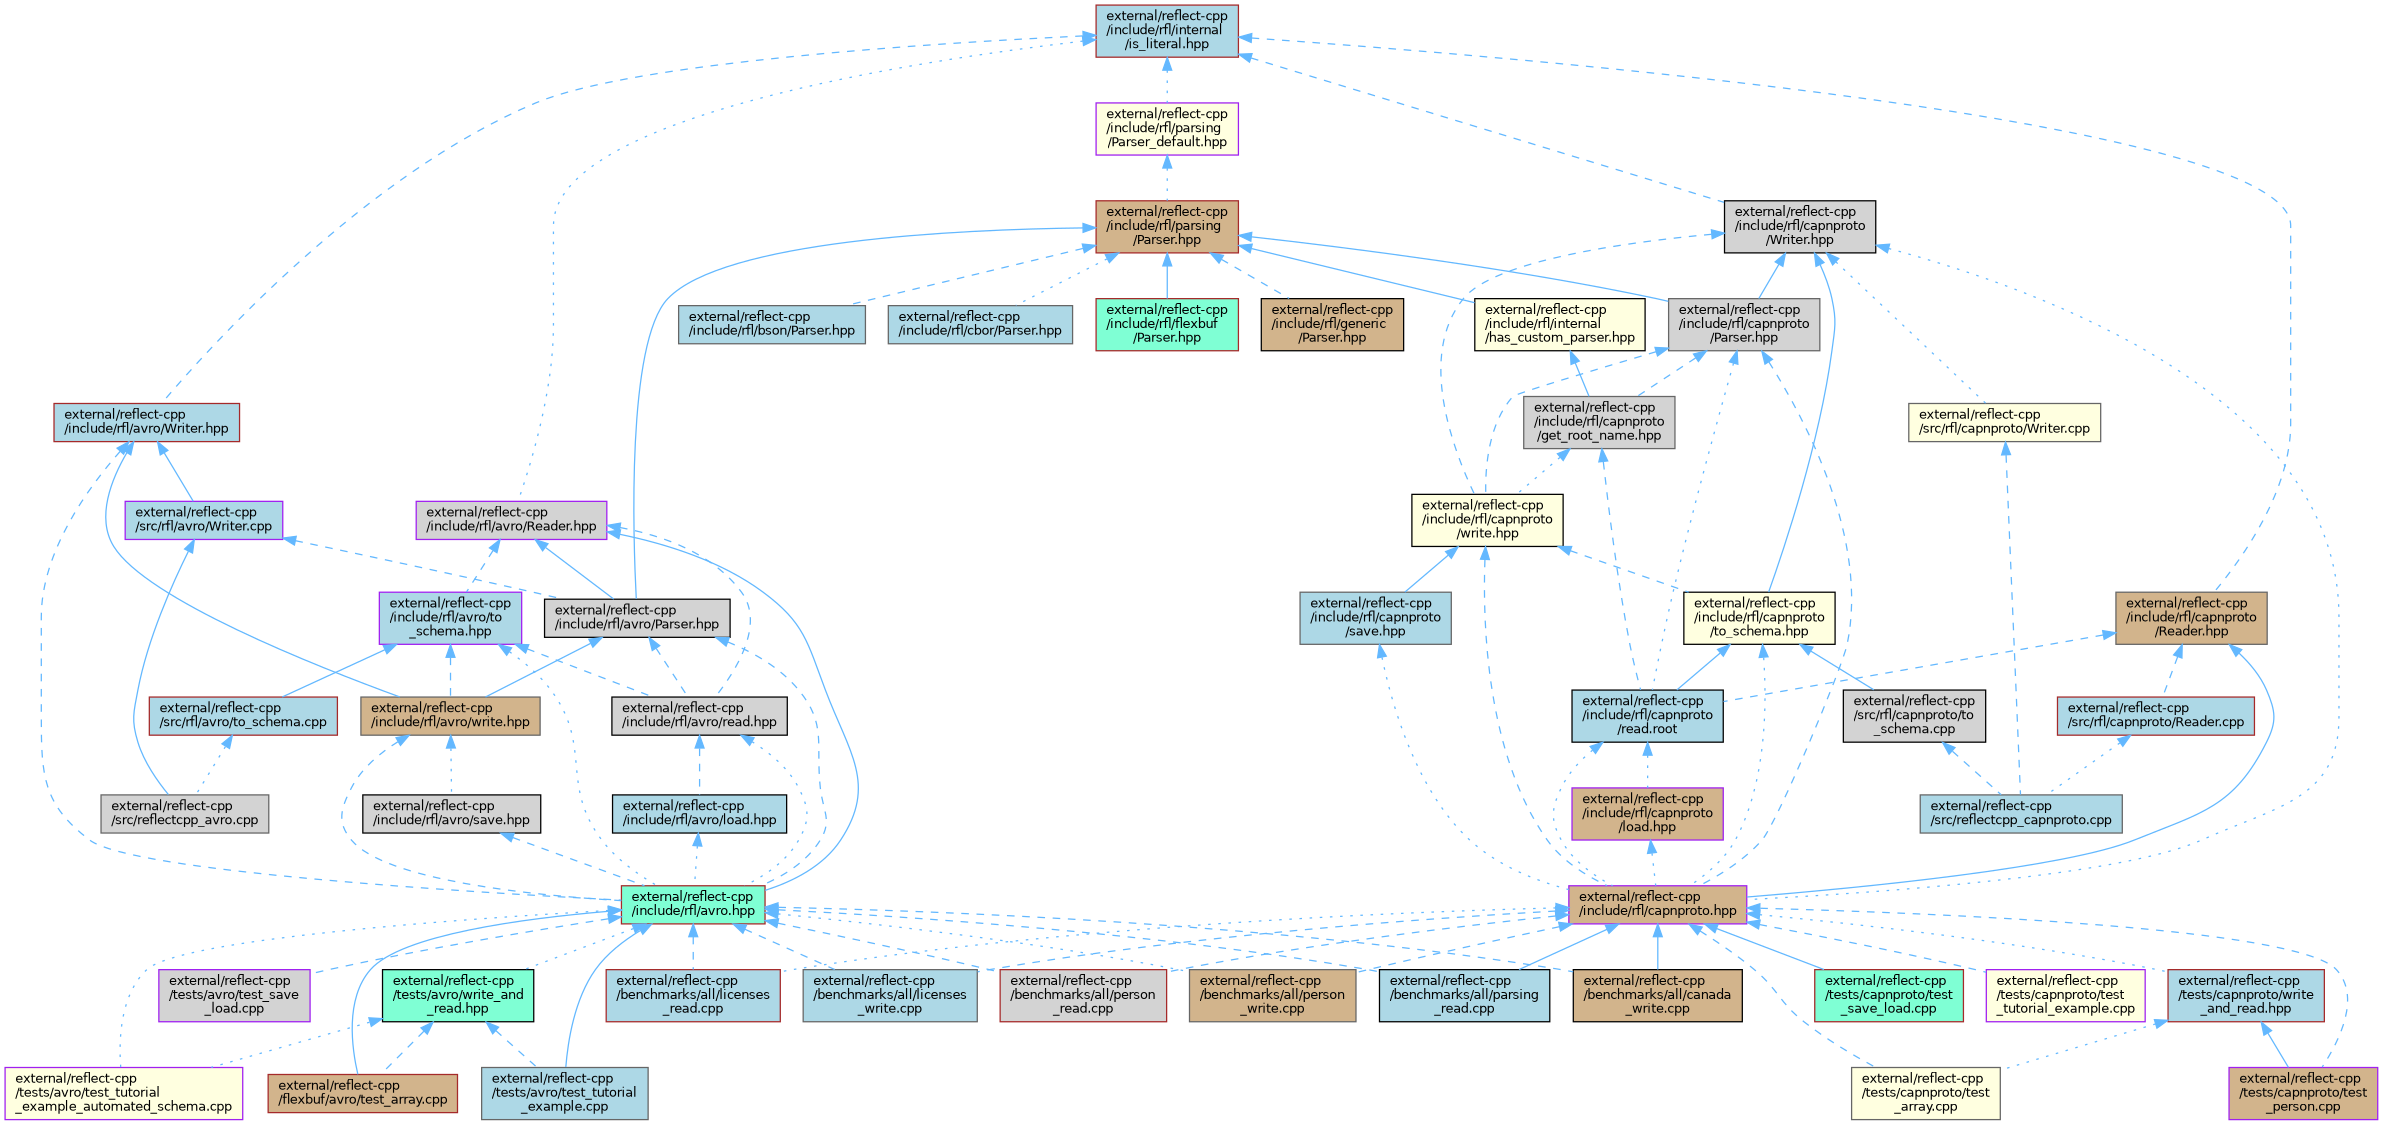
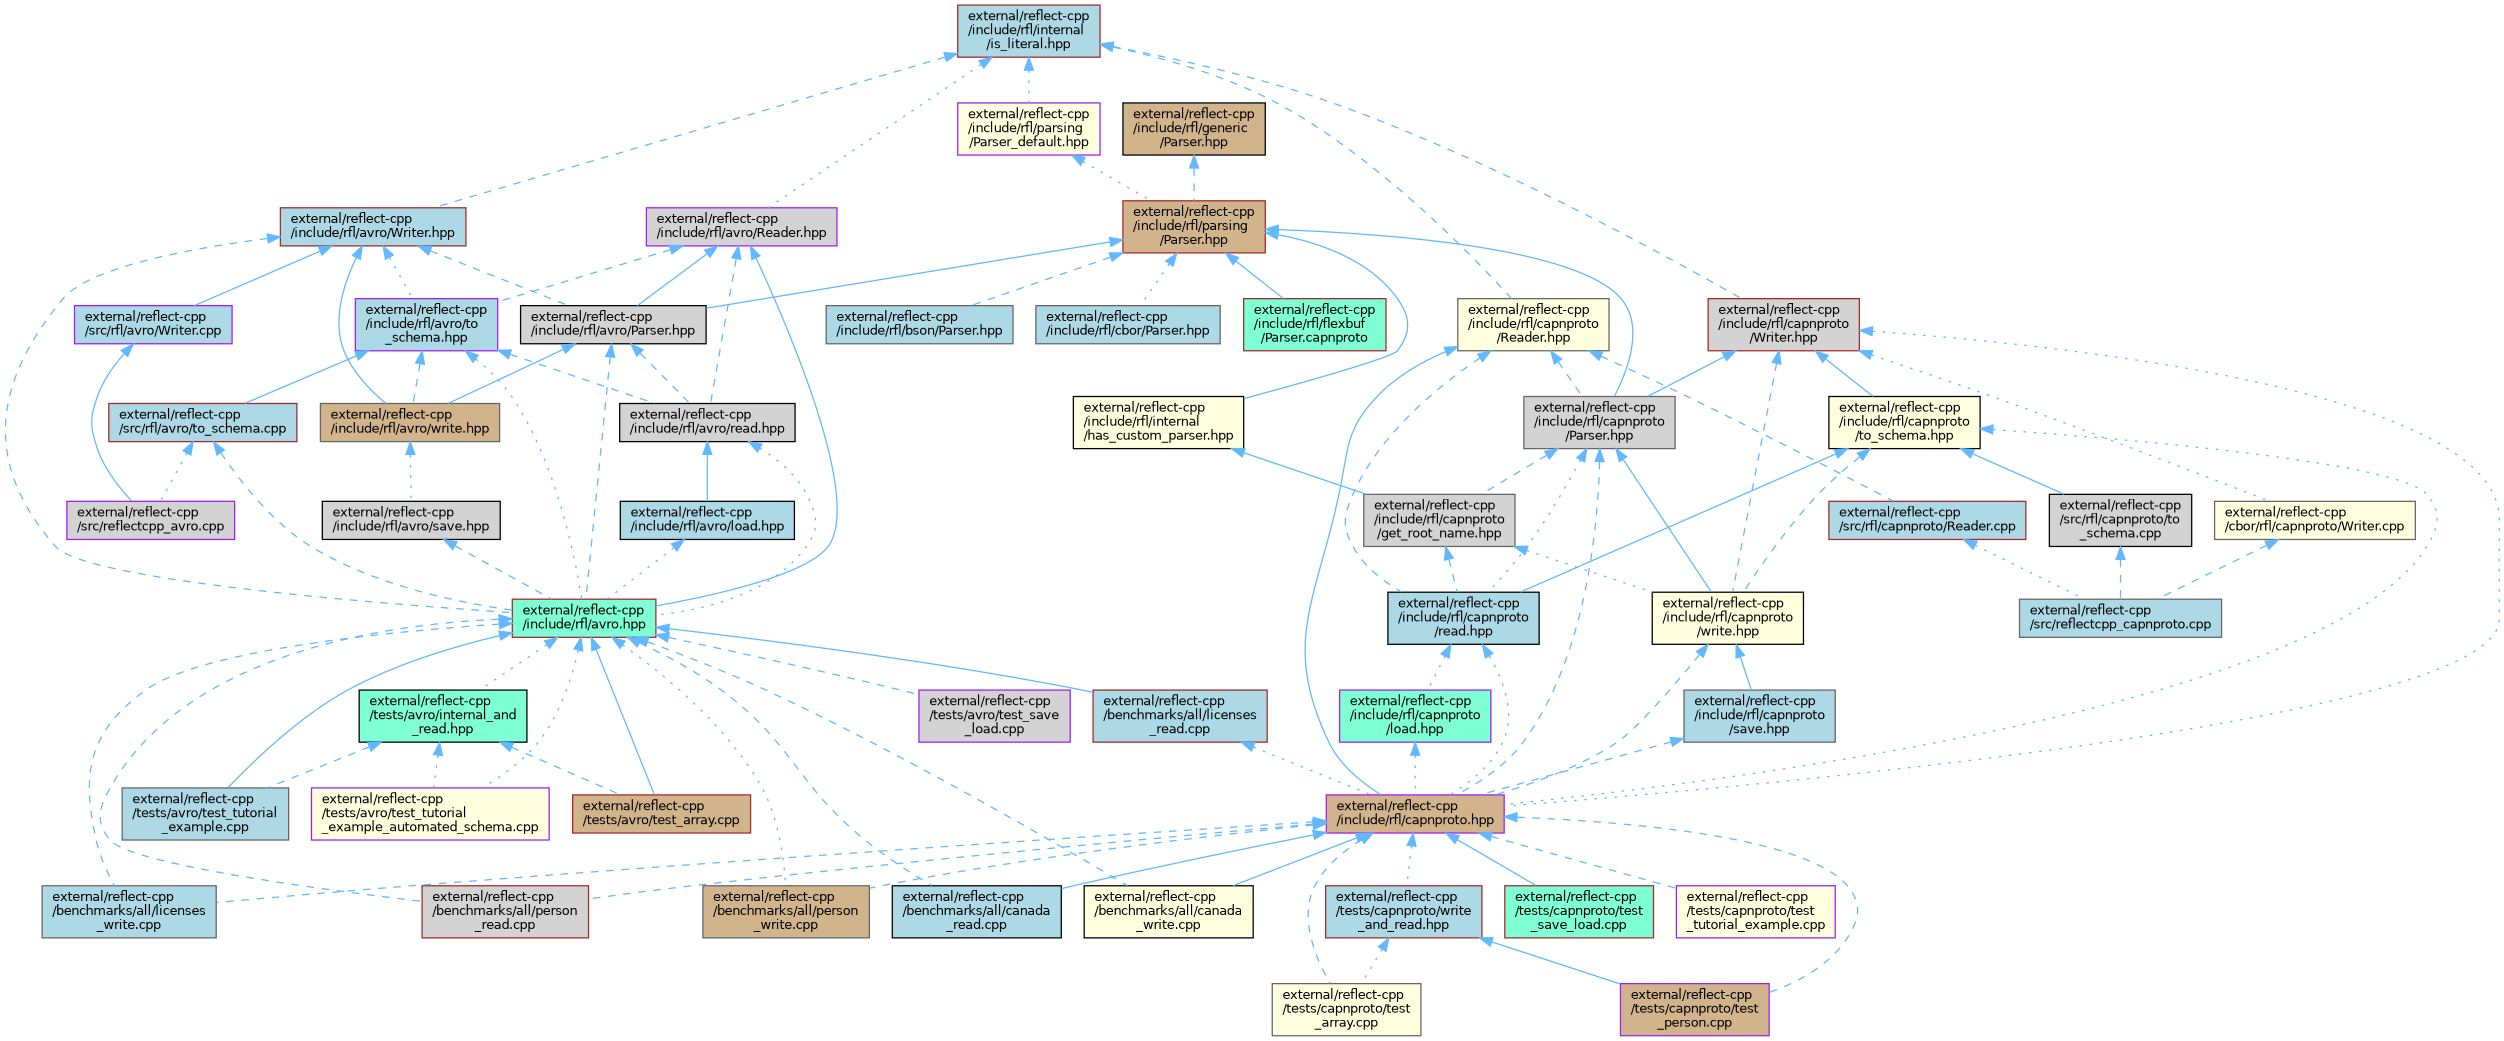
node "external/reflect-cpp /include/rfl/capnproto /Writer.hpp": color black -> brown
edge "external/reflect-cpp /include/rfl/avro/to _schema.hpp" -> "external/reflect-cpp /include/rfl/avro/Writer.hpp": added
edge "external/reflect-cpp /include/rfl/generic /Parser.hpp" -> "external/reflect-cpp /include/rfl/parsing /Parser.hpp": reversed
node "external/reflect-cpp /include/rfl/flexbuf /Parser.hpp": label "external/reflect-cpp /include/rfl/flexbuf /Parser.hpp" -> "external/reflect-cpp /include/rfl/flexbuf /Parser.capnproto"
edge "external/reflect-cpp /include/rfl/capnproto /Parser.hpp" -> "external/reflect-cpp /include/rfl/capnproto /Reader.hpp": added
edge "external/reflect-cpp /include/rfl/capnproto /write.hpp" -> "external/reflect-cpp /include/rfl/capnproto /Parser.hpp": style dashed -> solid
node "external/reflect-cpp /src/rfl/capnproto/Writer.cpp": label "external/reflect-cpp /src/rfl/capnproto/Writer.cpp" -> "external/reflect-cpp /cbor/rfl/capnproto/Writer.cpp"
edge "external/reflect-cpp /include/rfl/avro/Parser.hpp" -> "external/reflect-cpp /src/rfl/avro/Writer.cpp": now "external/reflect-cpp /include/rfl/avro/Parser.hpp" -> "external/reflect-cpp /include/rfl/avro/Writer.hpp"
edge "external/reflect-cpp /include/rfl/capnproto /to_schema.hpp" -> "external/reflect-cpp /include/rfl/capnproto /write.hpp": reversed
node "external/reflect-cpp /include/rfl/capnproto /Reader.hpp": fillcolor tan -> lightyellow
node "external/reflect-cpp /include/rfl/capnproto /read.root": label "external/reflect-cpp /include/rfl/capnproto /read.root" -> "external/reflect-cpp /include/rfl/capnproto /read.hpp"
edge "external/reflect-cpp /include/rfl/avro/load.hpp" -> "external/reflect-cpp /include/rfl/avro/read.hpp": style dashed -> solid
edge "external/reflect-cpp /include/rfl/capnproto.hpp" -> "external/reflect-cpp /include/rfl/capnproto /save.hpp": style dotted -> dashed
node "external/reflect-cpp /src/reflectcpp_avro.cpp": color gray40 -> purple
node "external/reflect-cpp /include/rfl/capnproto /load.hpp": fillcolor tan -> aquamarine
edge "external/reflect-cpp /include/rfl/avro.hpp" -> "external/reflect-cpp /include/rfl/avro/write.hpp": now "external/reflect-cpp /include/rfl/avro.hpp" -> "external/reflect-cpp /src/rfl/avro/to_schema.cpp"
edge "external/reflect-cpp /benchmarks/all/licenses _read.cpp" -> "external/reflect-cpp /include/rfl/capnproto.hpp": reversed
edge "external/reflect-cpp /benchmarks/all/licenses _read.cpp" -> "external/reflect-cpp /include/rfl/avro.hpp": style dashed -> solid
node "external/reflect-cpp /tests/avro/write_and _read.hpp": label "external/reflect-cpp /tests/avro/write_and _read.hpp" -> "external/reflect-cpp /tests/avro/internal_and _read.hpp"
node "external/reflect-cpp /benchmarks/all/parsing _read.cpp": label "external/reflect-cpp /benchmarks/all/parsing _read.cpp" -> "external/reflect-cpp /benchmarks/all/canada _read.cpp"
node "external/reflect-cpp /benchmarks/all/canada _write.cpp": fillcolor tan -> lightyellow
node "external/reflect-cpp /flexbuf/avro/test_array.cpp": label "external/reflect-cpp /flexbuf/avro/test_array.cpp" -> "external/reflect-cpp /tests/avro/test_array.cpp"
